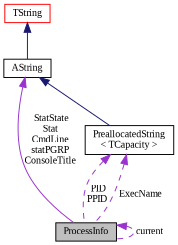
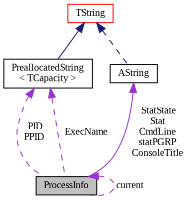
edge "AString" -> "TString": style solid -> dashed
edge "PreallocatedString < TCapacity >" -> "AString": now "PreallocatedString < TCapacity >" -> "TString"
